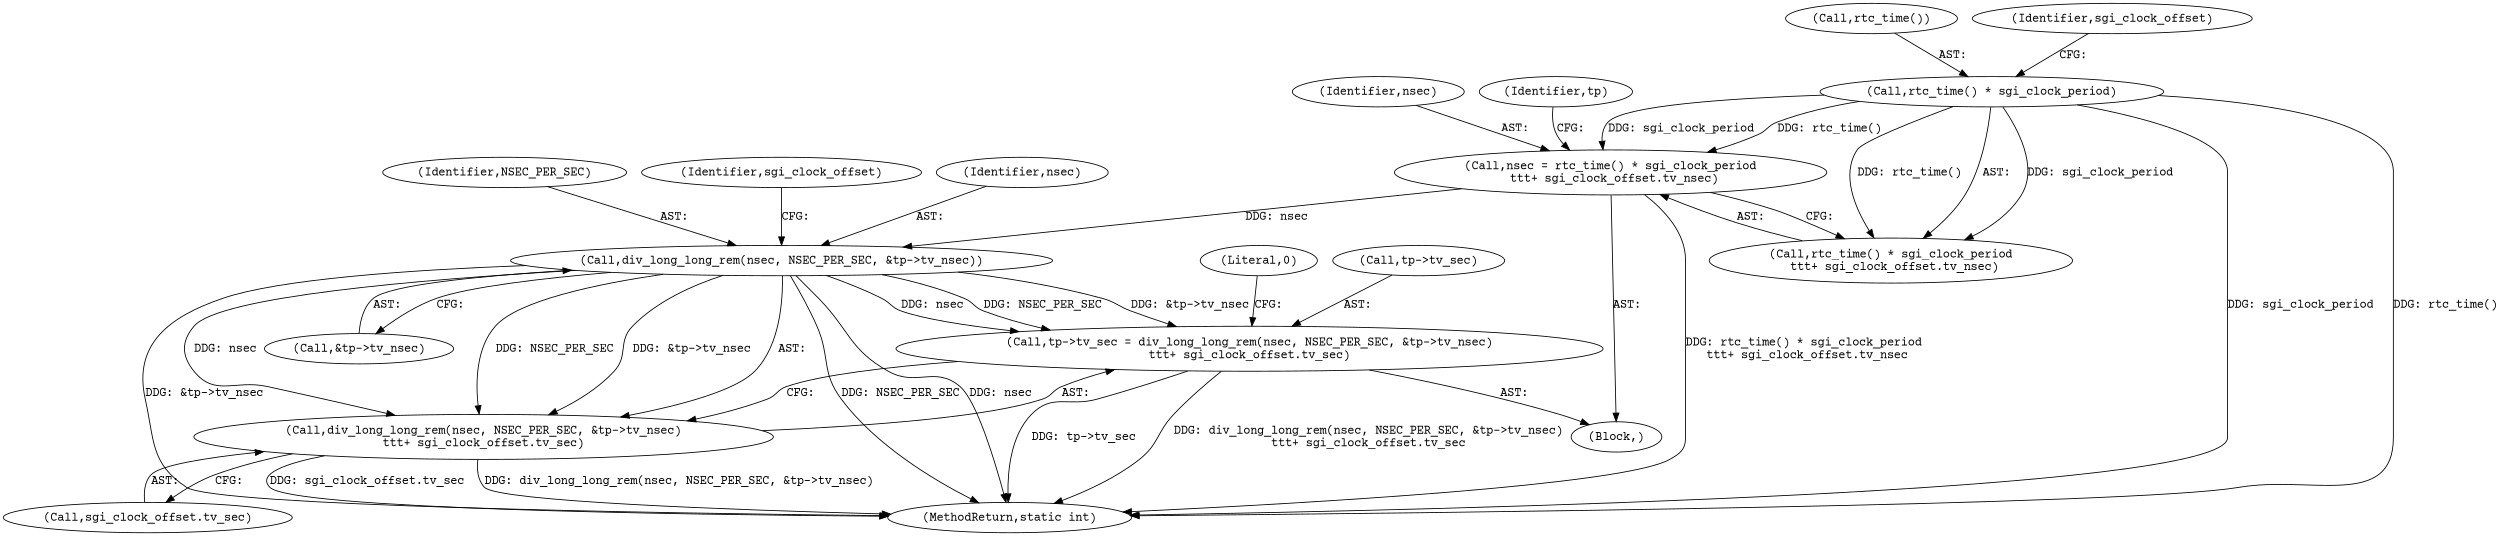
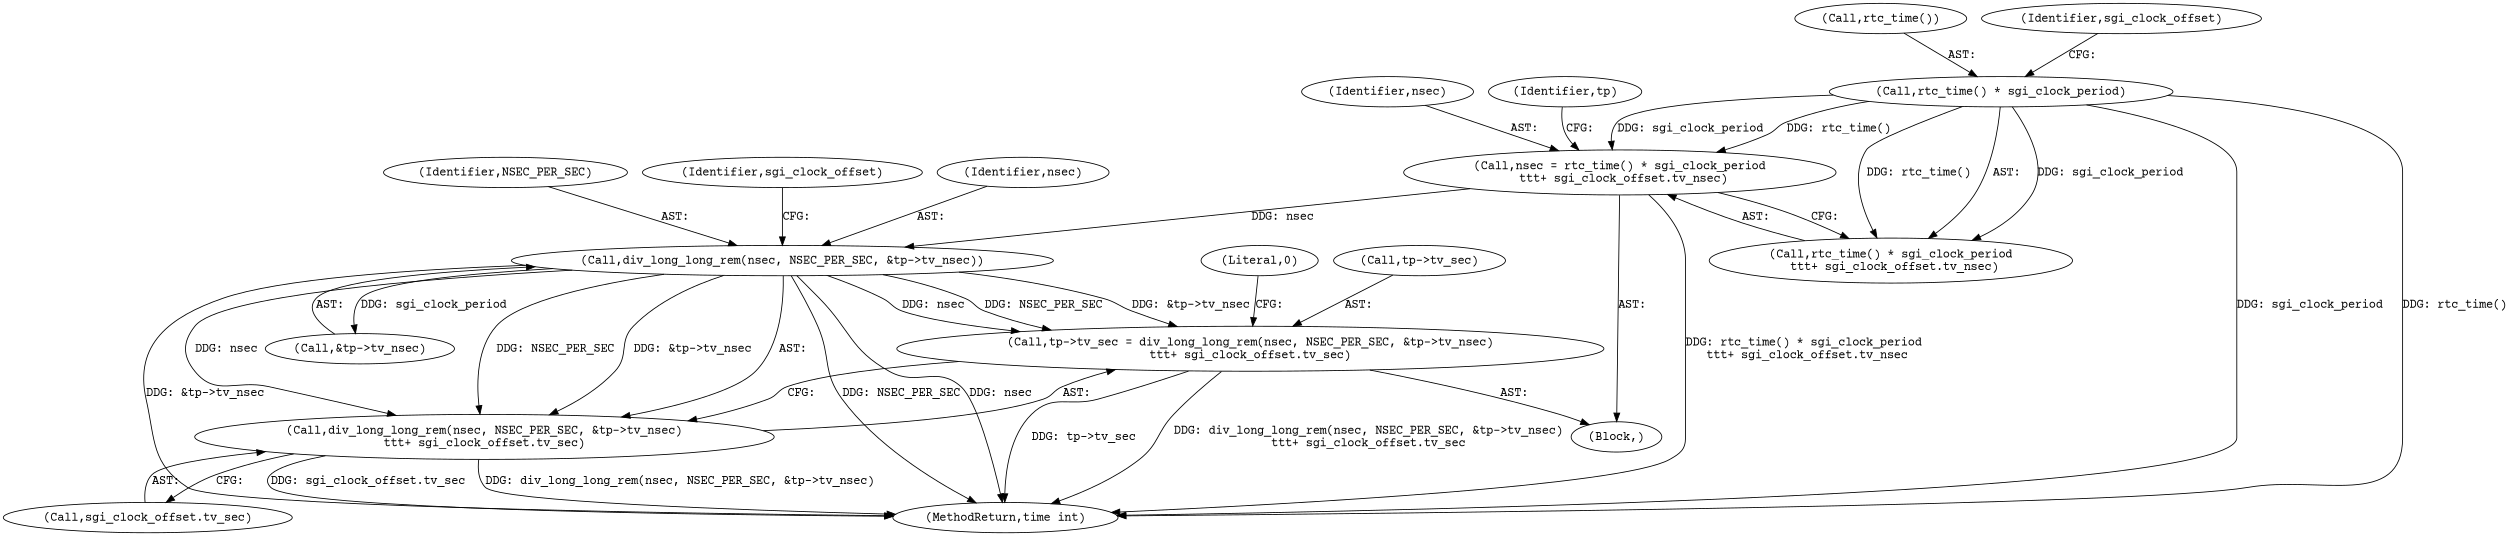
edge "(Call,div_long_long_rem(nsec, NSEC_PER_SEC, &tp->tv_nsec))" -> "(Call,&tp->tv_nsec)": label "CFG: " -> "DDG: sgi_clock_period"
node "(MethodReturn,static int)": label "(MethodReturn,static int)" -> "(MethodReturn,time int)"
